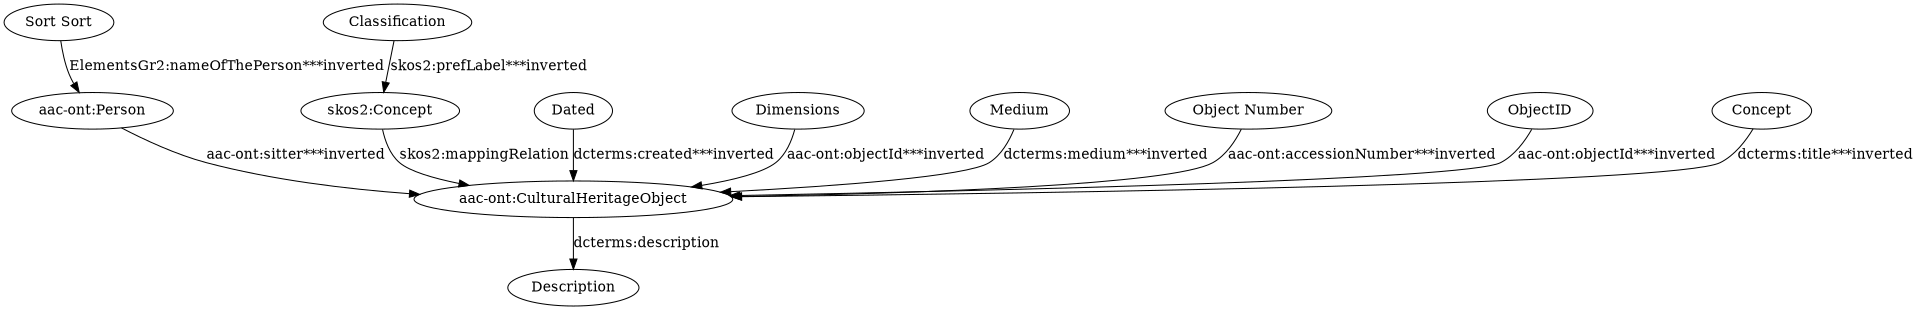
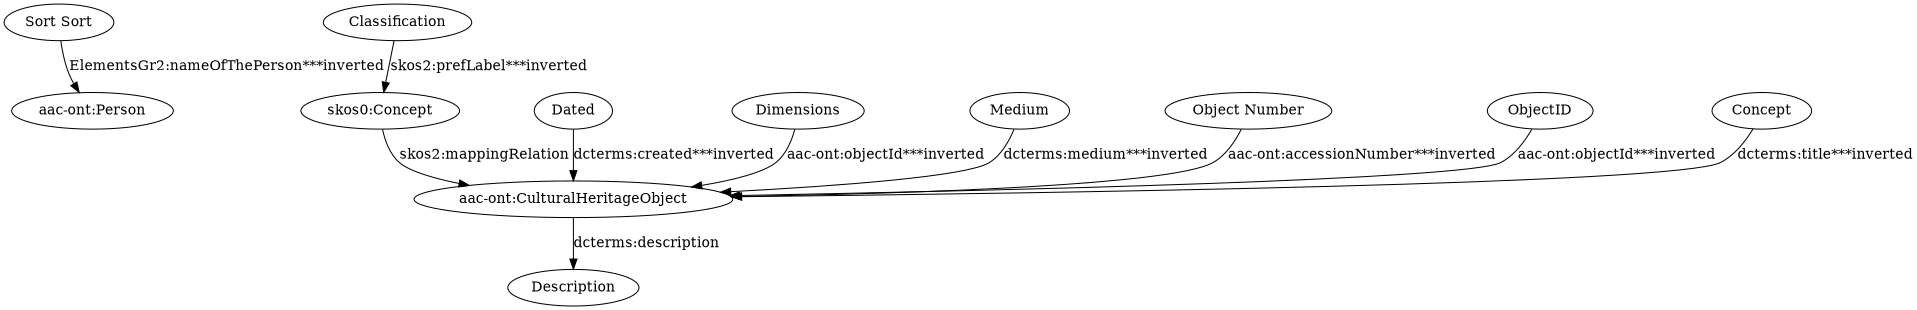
node "skos2:Concept": label "skos2:Concept" -> "skos0:Concept"
edge "aac-ont:Person" -> "aac-ont:CulturalHeritageObject": removed, label "aac-ont:sitter***inverted"
